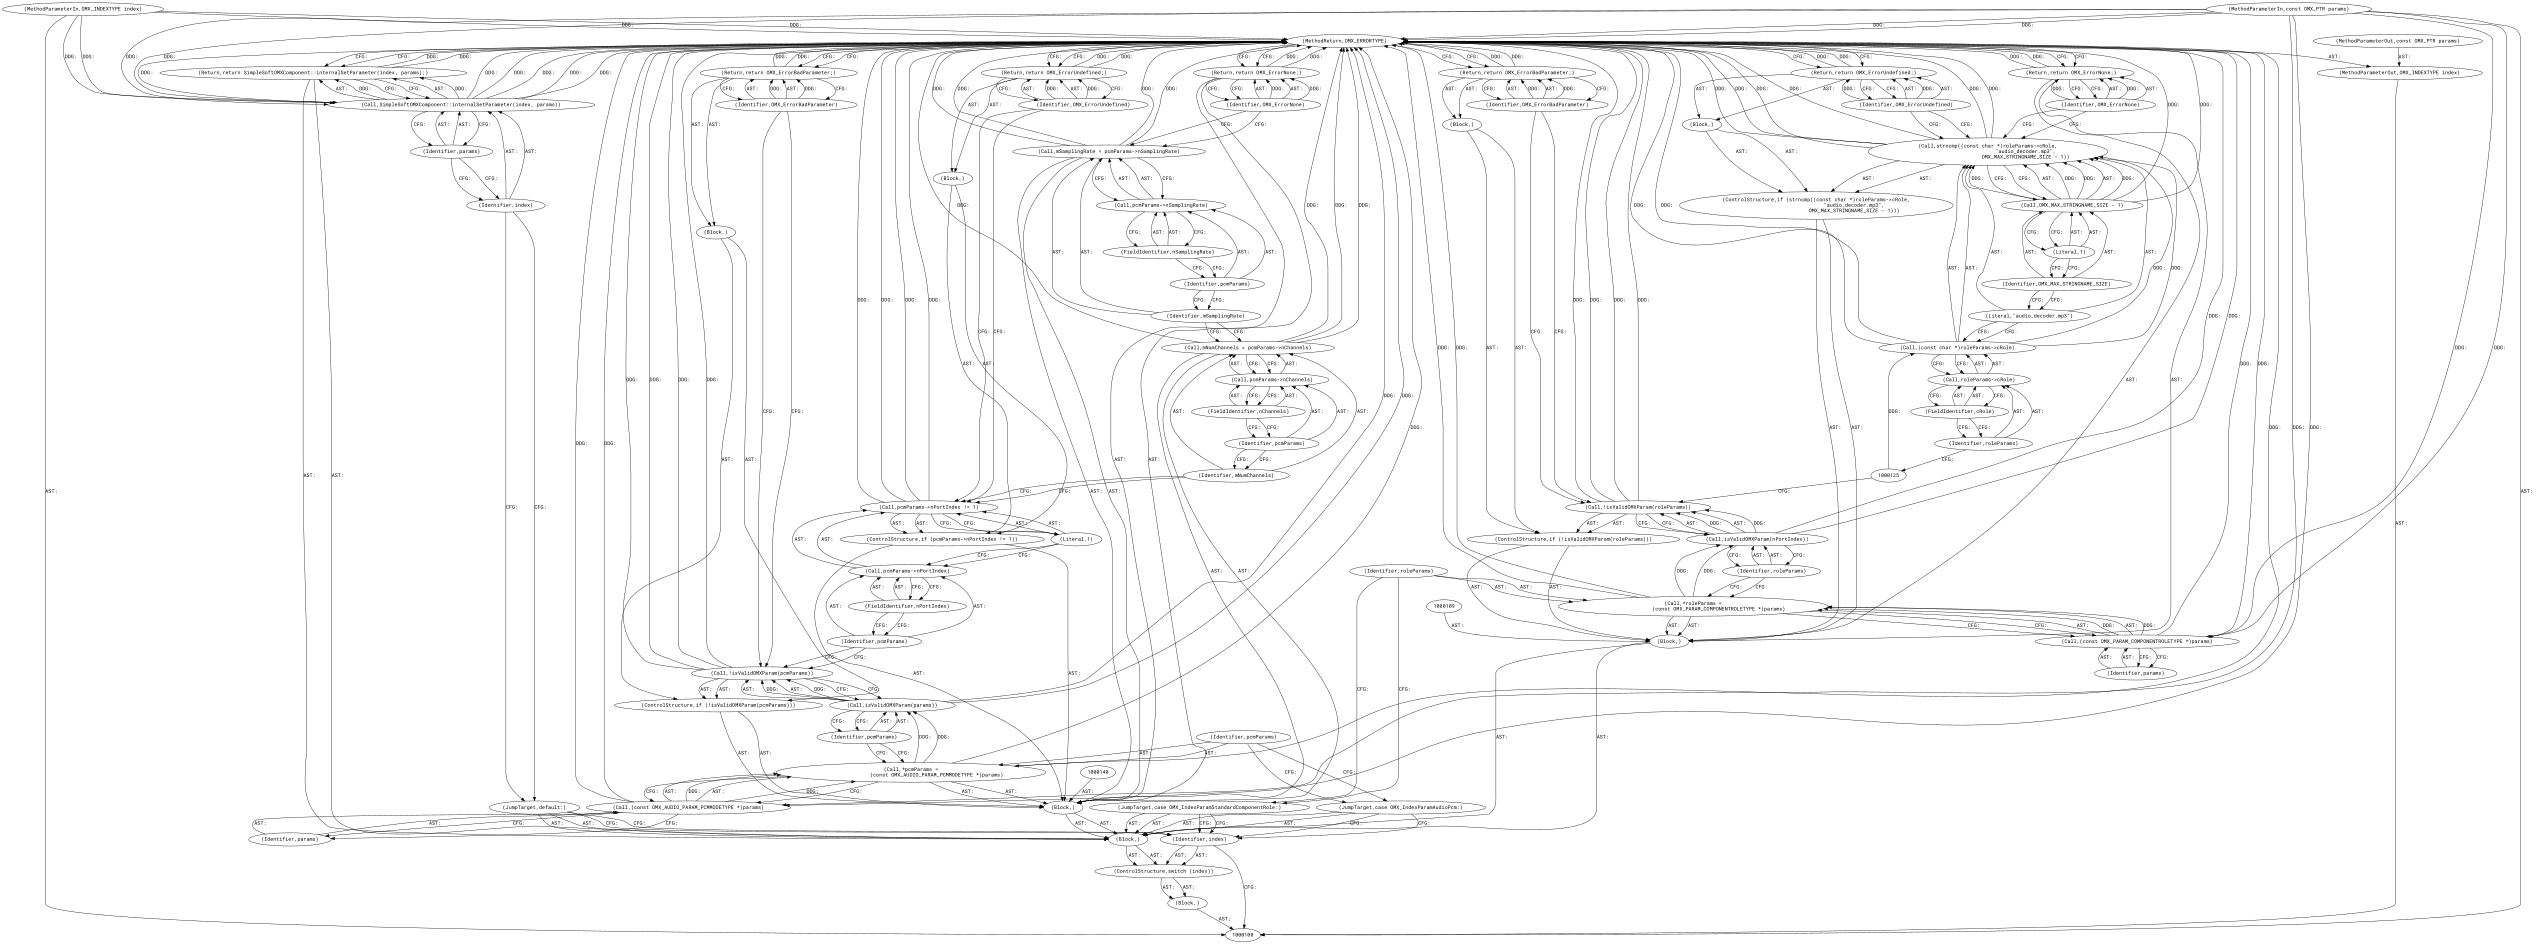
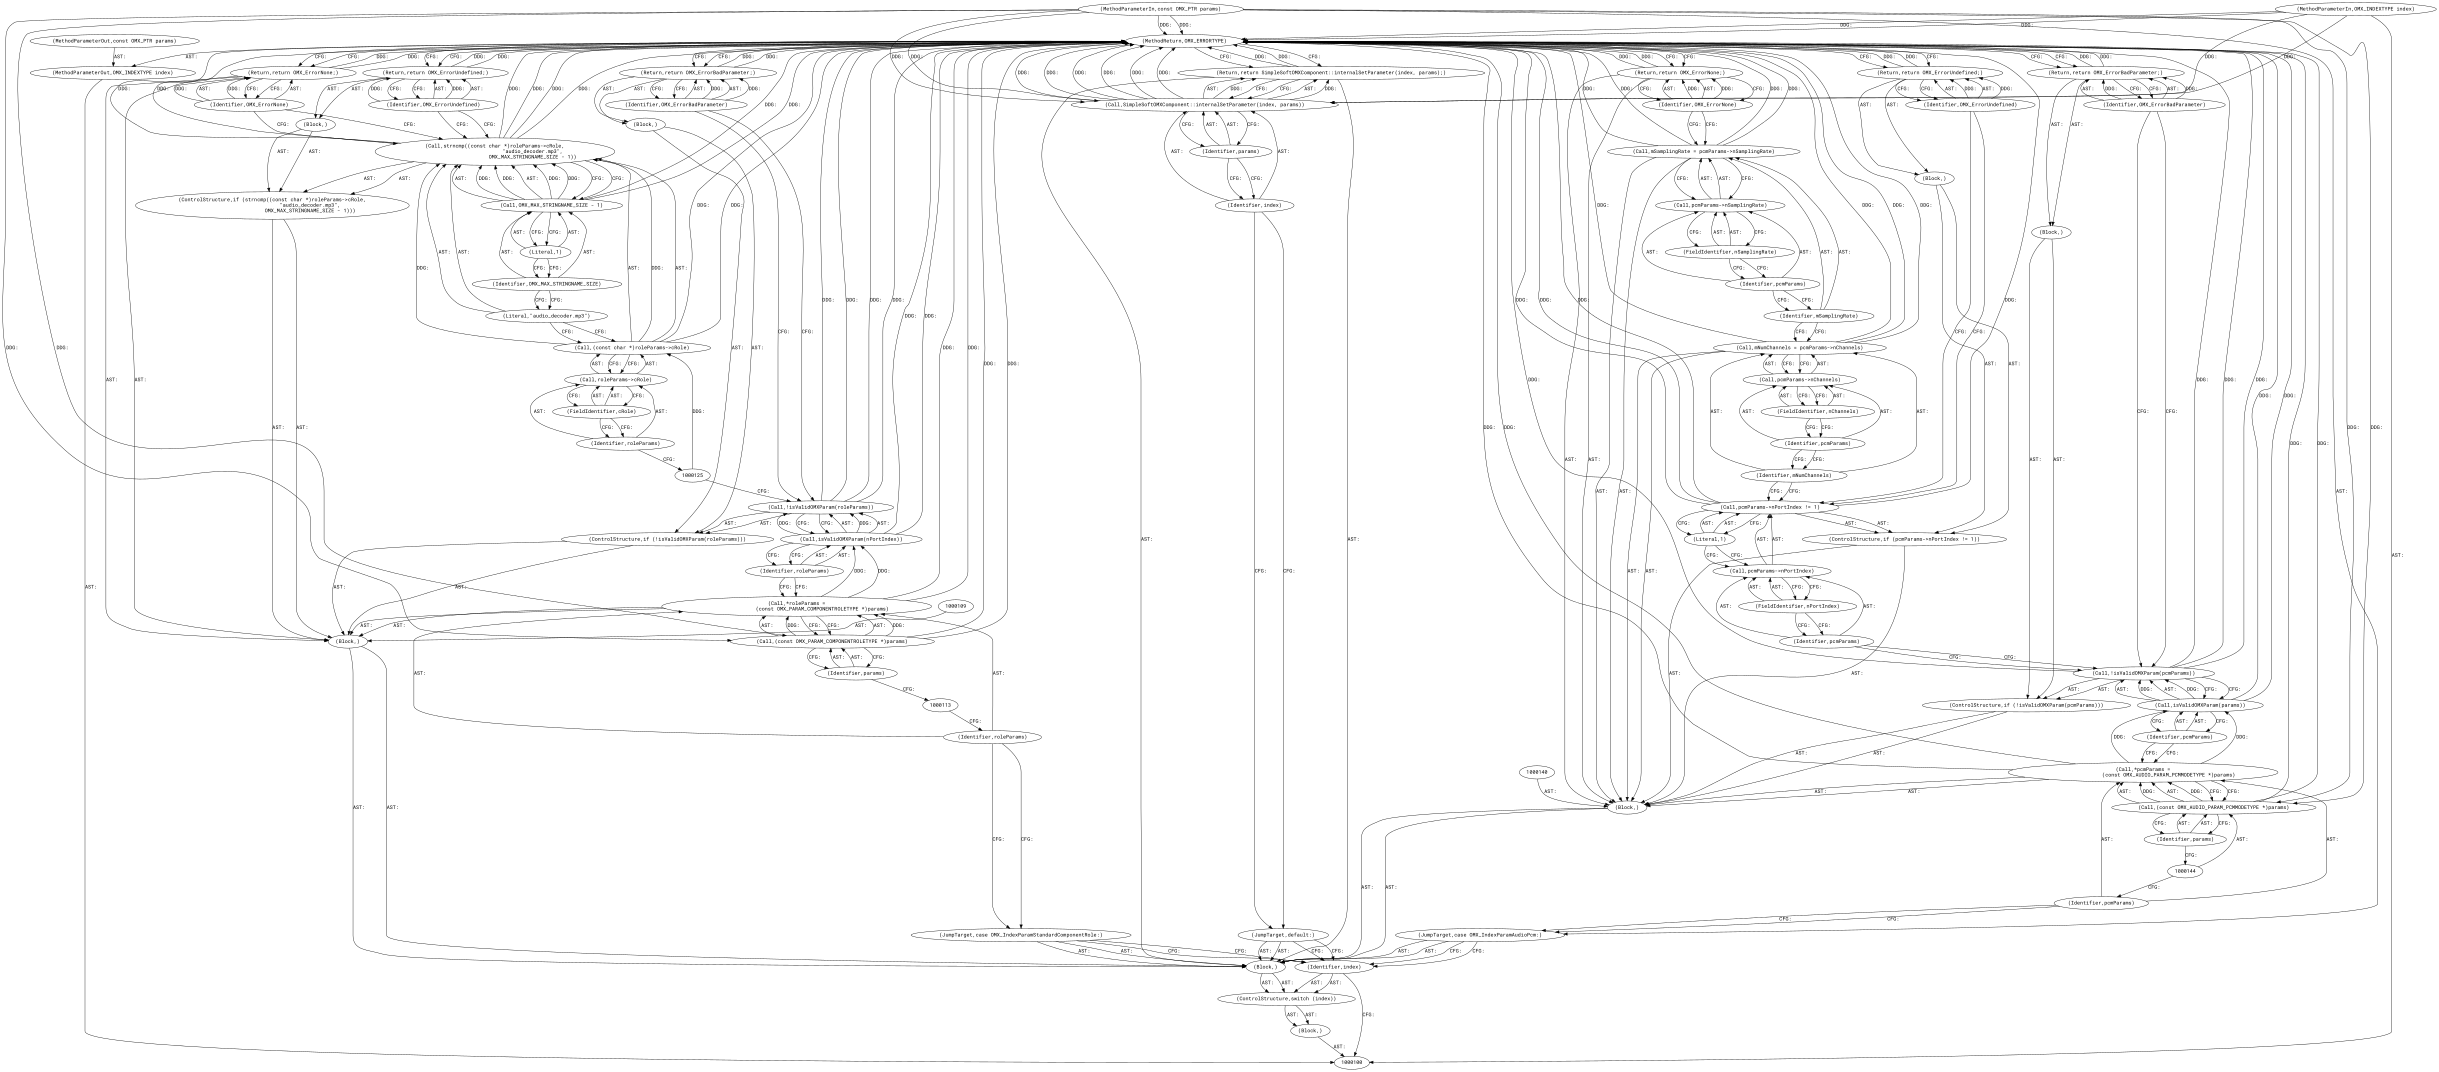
node "1000113": added
node "1000144": added
edge "(MethodParameterIn,const OMX_PTR params)" -> "1000100": now "(MethodParameterIn,const OMX_PTR params)" -> "(JumpTarget,case OMX_IndexParamAudioPcm:)"
